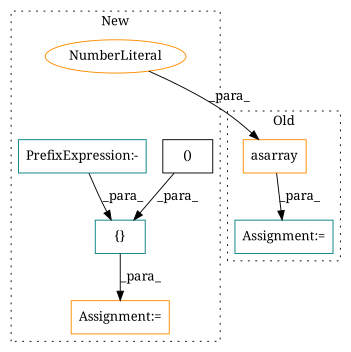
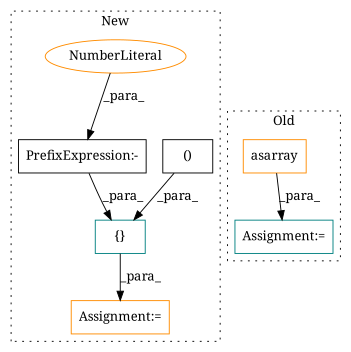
edge "NumberLiteral" -> "asarray": now "NumberLiteral" -> "PrefixExpression:-"
node "PrefixExpression:-": color teal -> black
